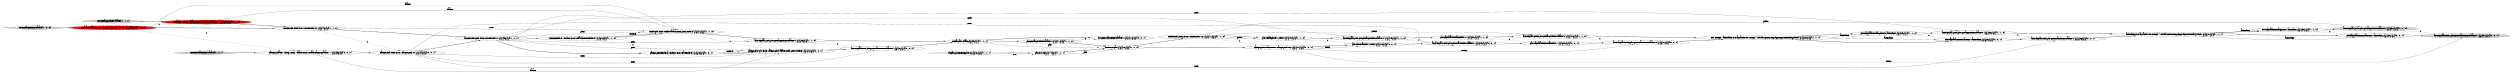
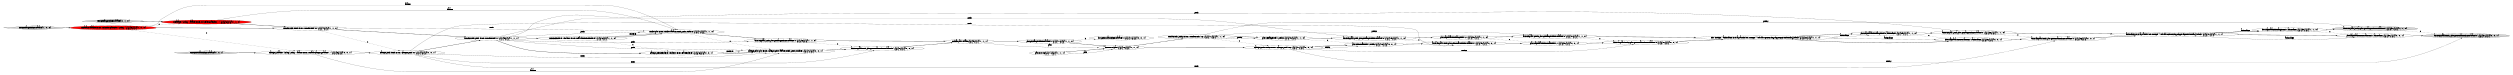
edge "boolean pass = false@@@9@@@['1', '1', '1']" -> "plot.getDomainAxisForDataset(-1)@@@11@@@['0', '0', '1']": removed
node "IllegalArgumentException e@@@13@@@['1', '1', '1']": removed
